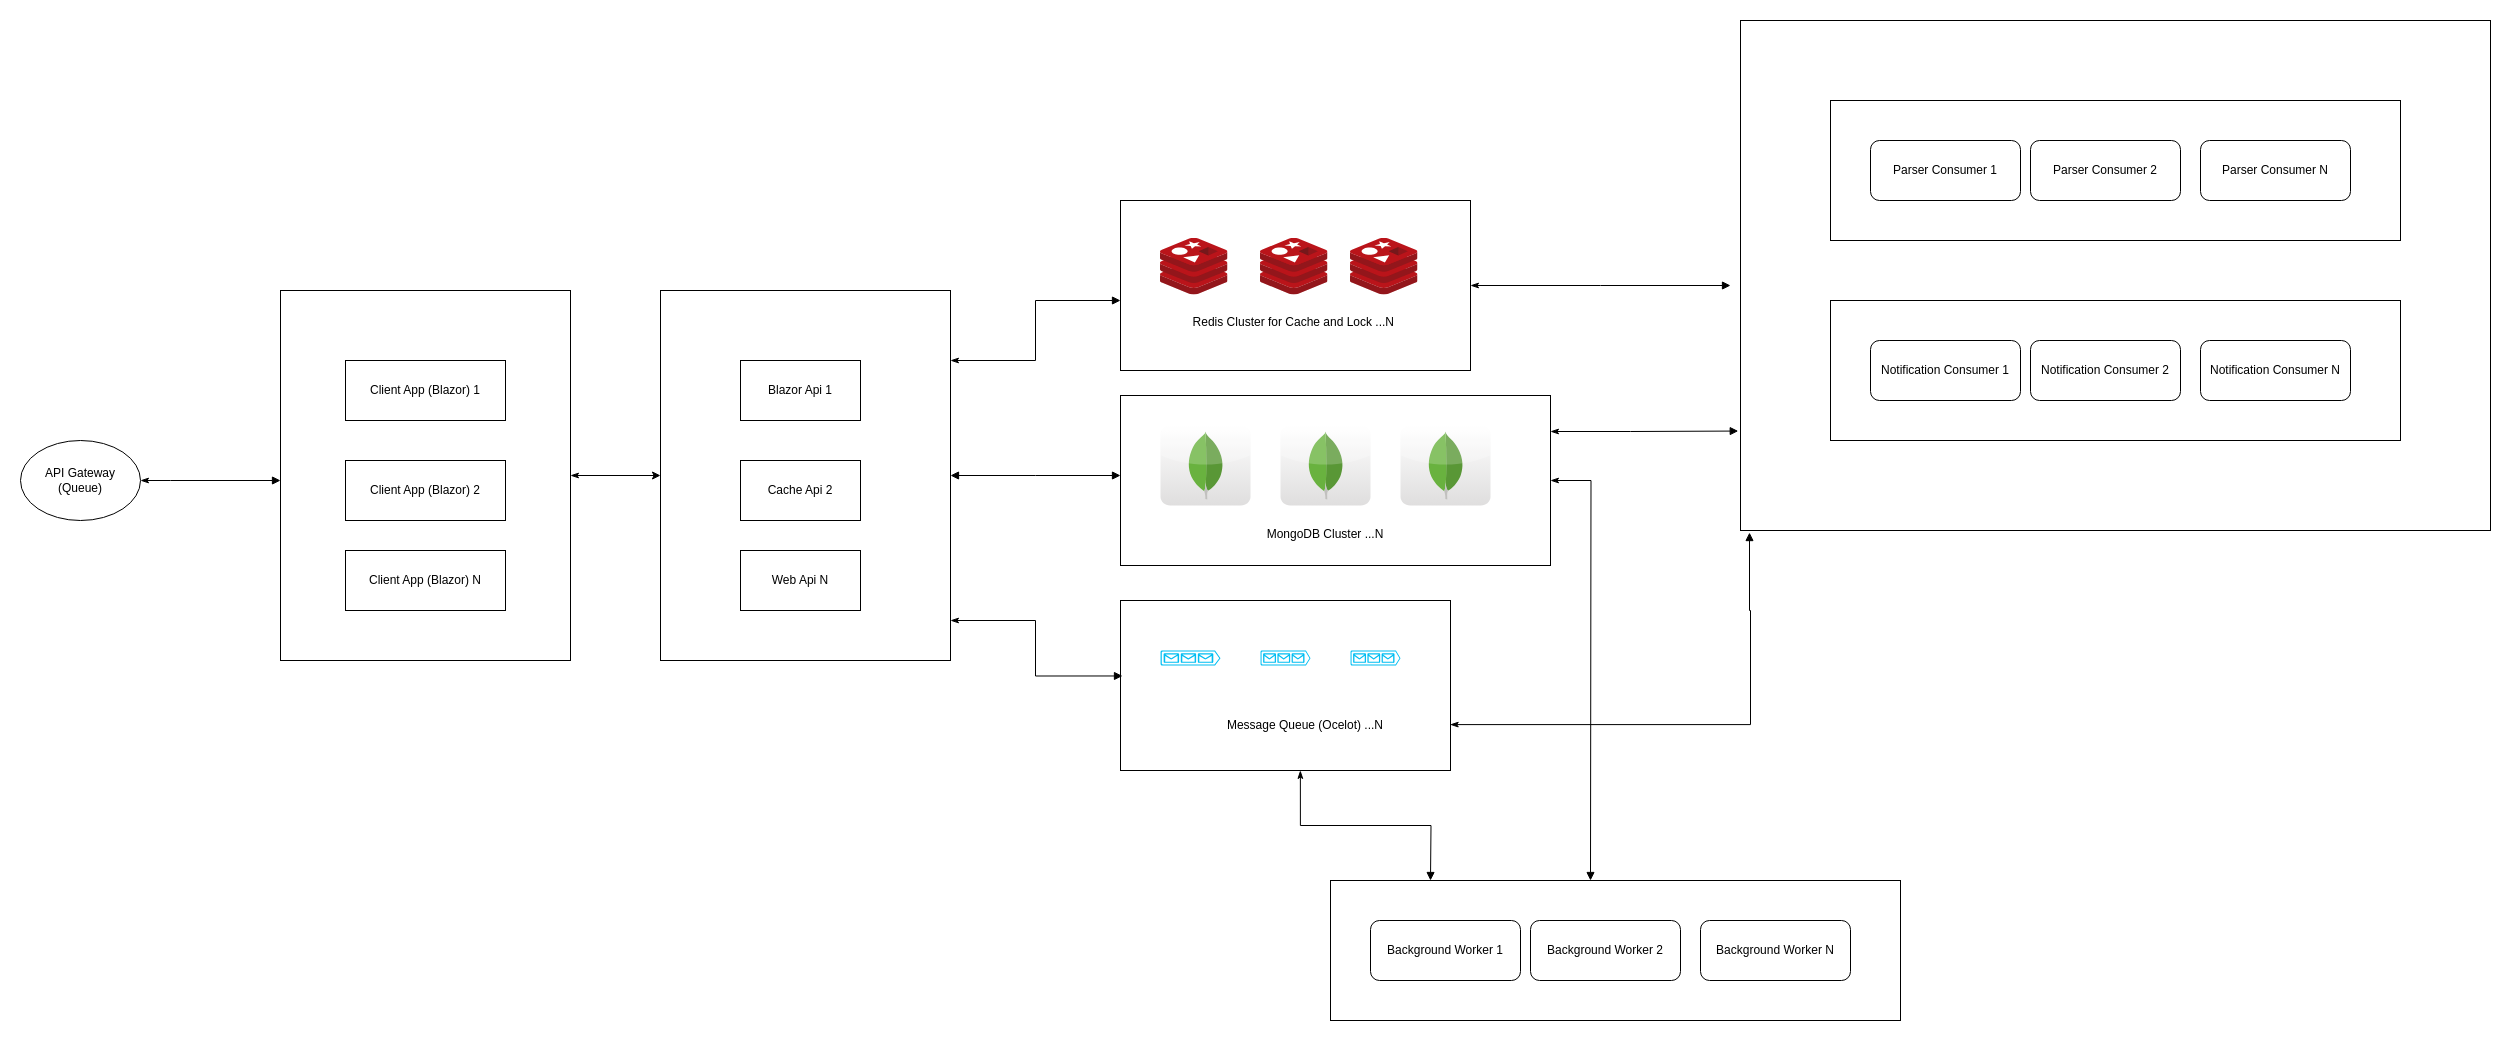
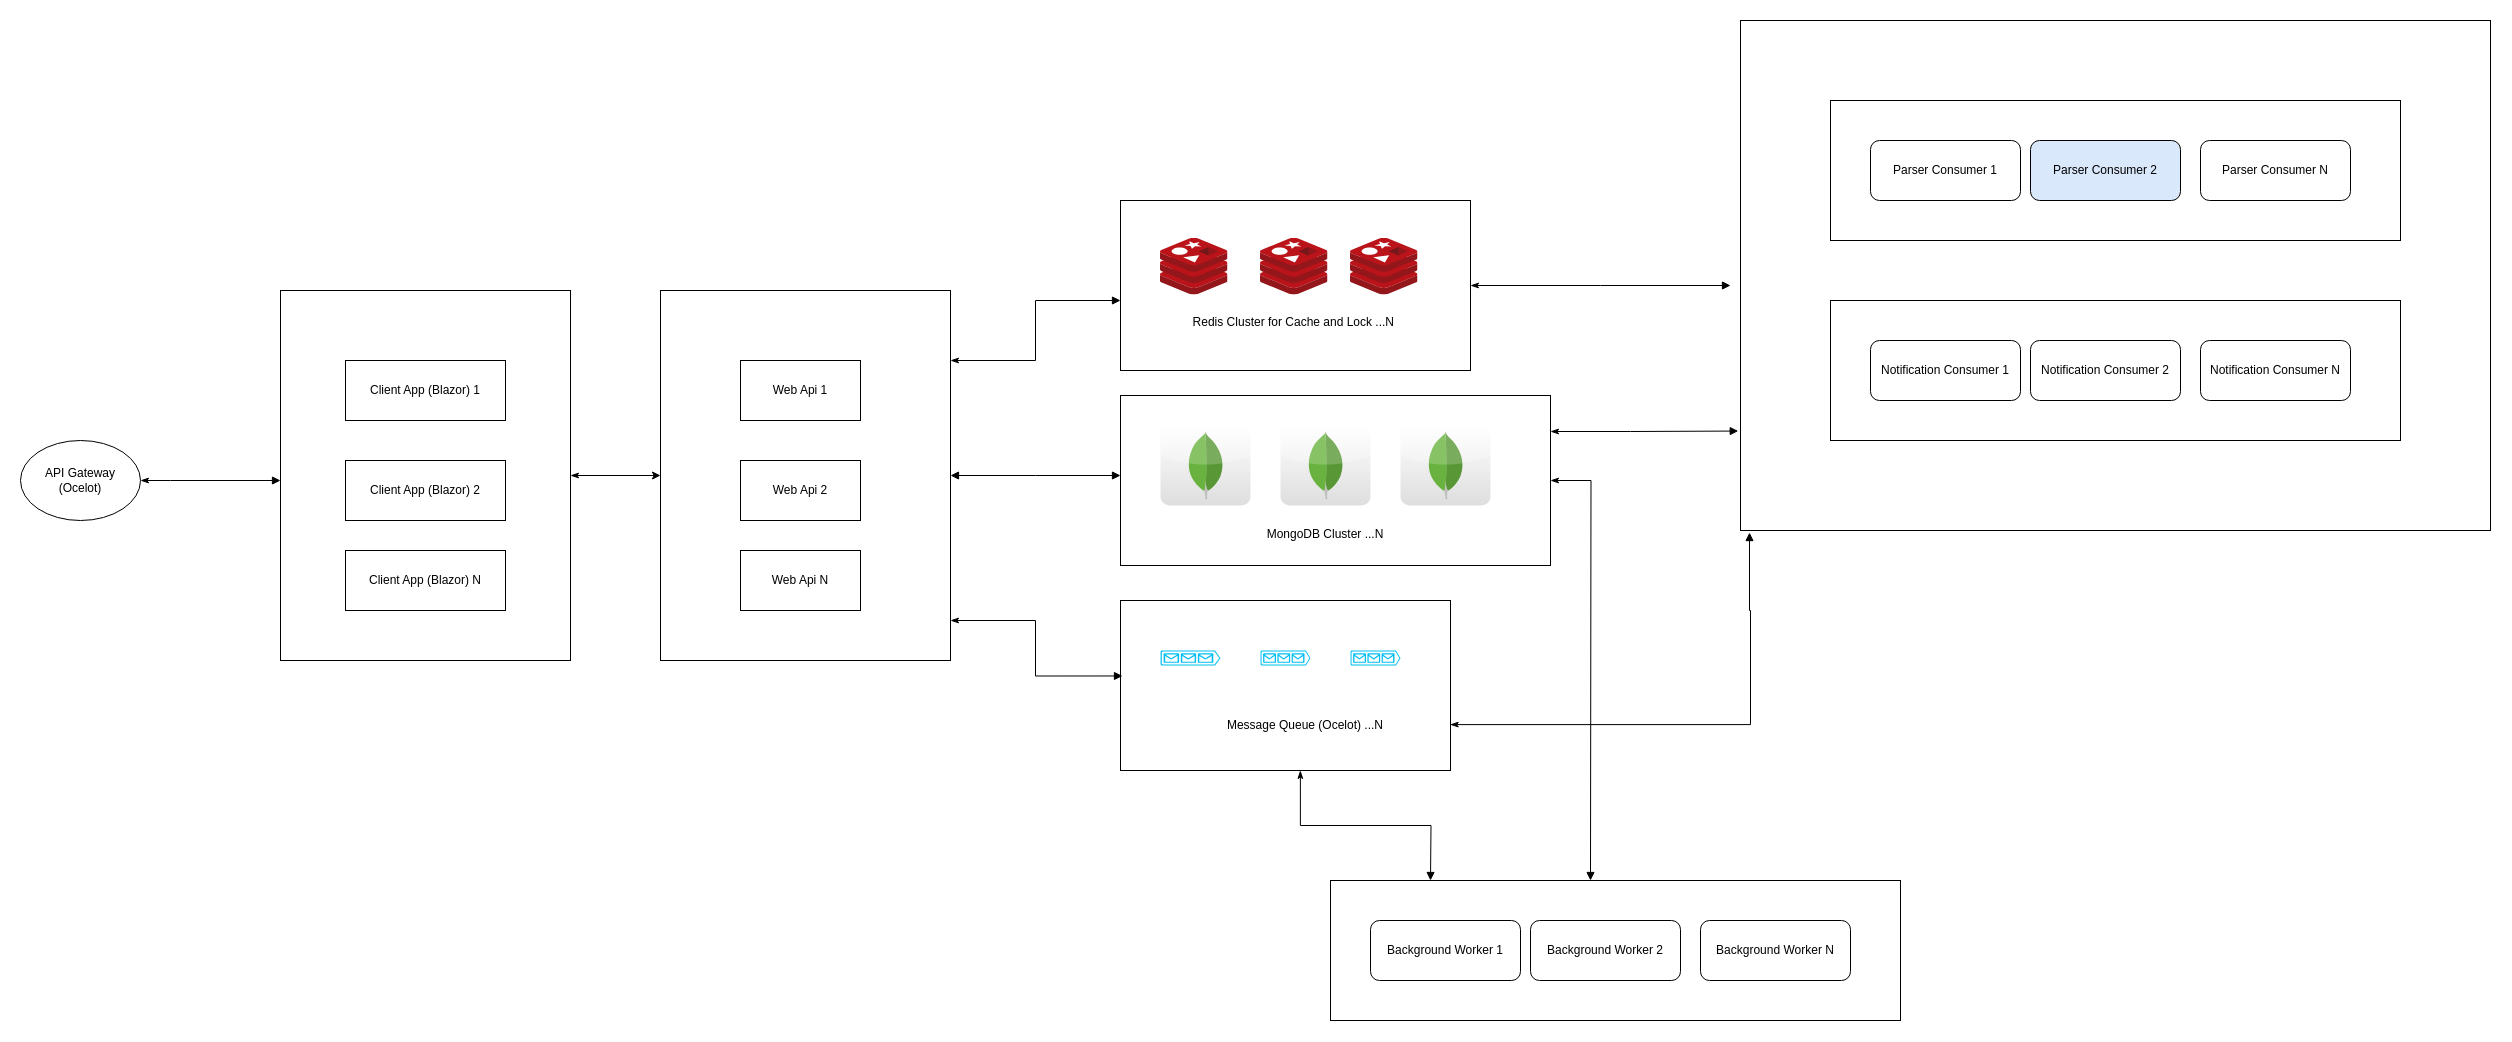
node "Parser Consumer 2": fillcolor #ffffff -> #dae8fc
node "Blazor Api 1": label "Blazor Api 1" -> "Web Api 1"
node "API Gateway (Queue)": label "API Gateway (Queue)" -> "API Gateway (Ocelot)"
node "Cache Api 2": label "Cache Api 2" -> "Web Api 2"
